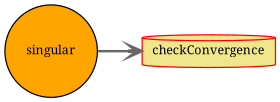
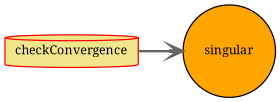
edge "singular" -> "checkConvergence": reversed
